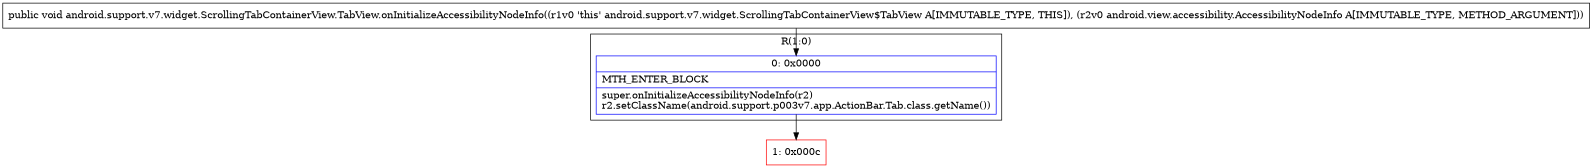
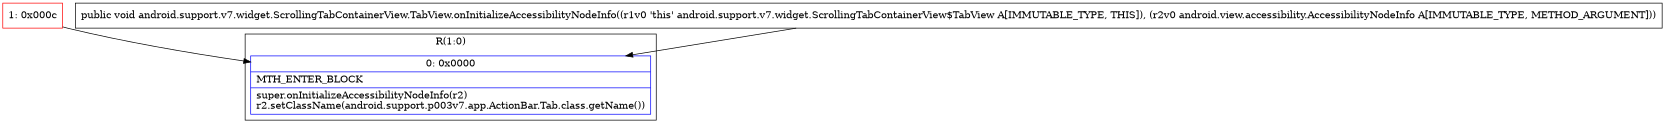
edge "0: 0x0000" -> "1: 0x000c": reversed
